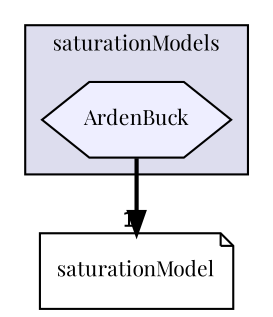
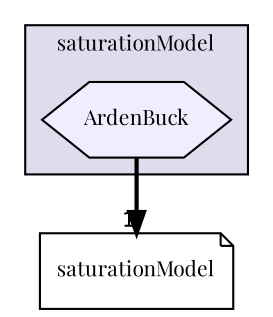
cluster "saturationModels": label "saturationModels" -> "saturationModel"
